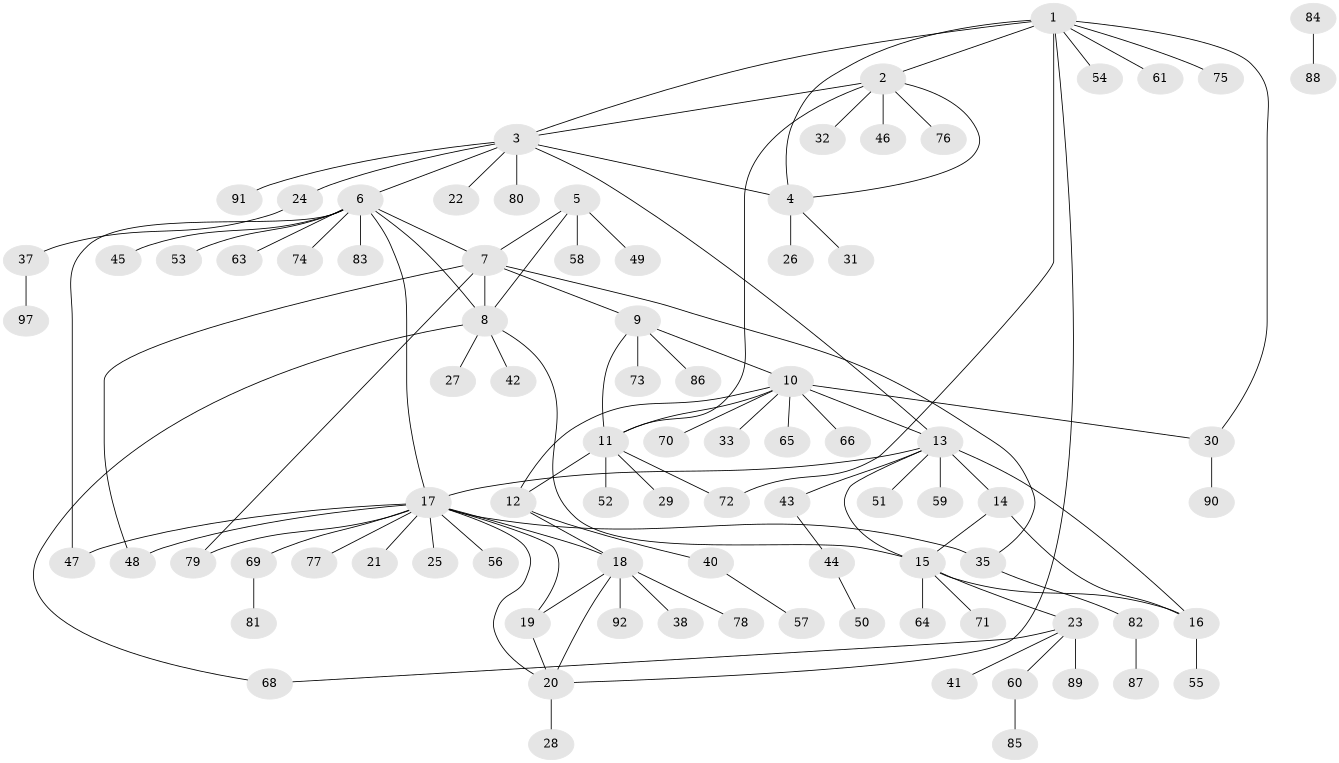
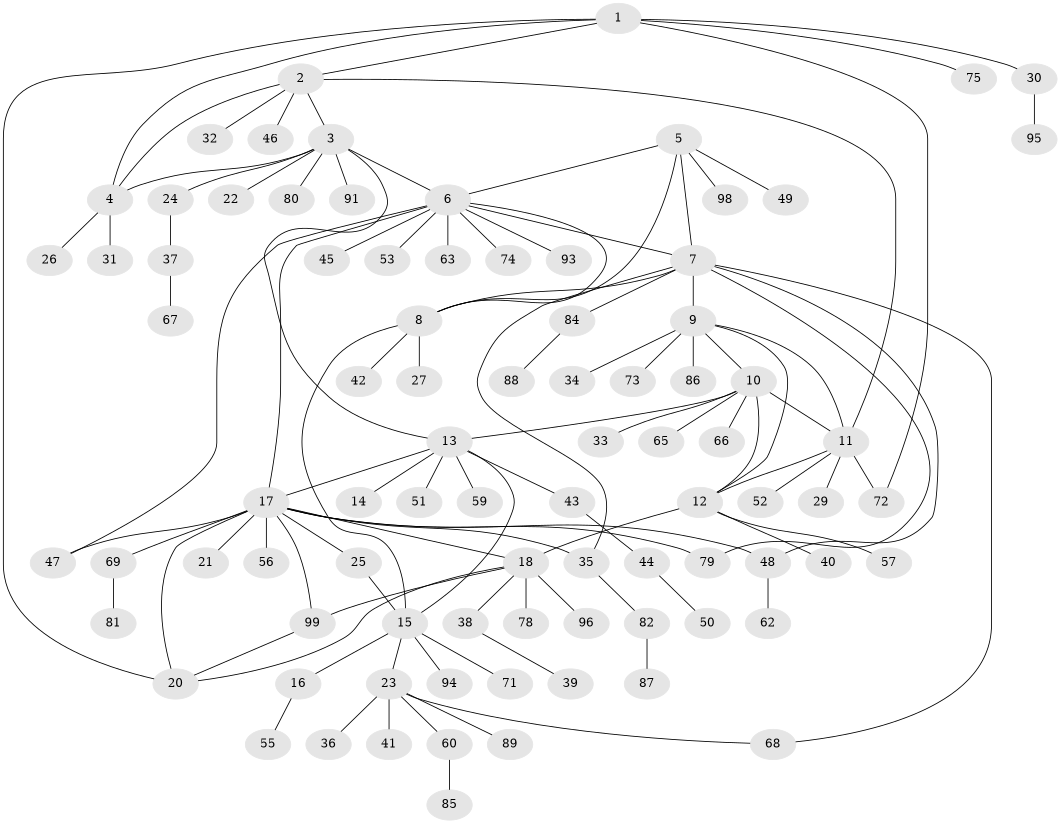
edge "1" -- "3": removed
node "54": removed
node "61": removed
node "76": removed
edge "5" -- "6": added
node "83": label "83" -> "93"
node "58": label "58" -> "98"
edge "7" -- "84": added
node "97": label "97" -> "67"
node "34": added
edge "9" -- "12": added
edge "10" -- "30": removed
node "70": removed
edge "8" -- "68": now "7" -- "68"
node "90": label "90" -> "95"
edge "13" -- "16": removed
edge "14" -- "15": now "25" -- "15"
node "77": removed
edge "14" -- "16": removed
edge "40" -- "57": now "12" -- "57"
node "19": label "19" -> "99"
node "92": label "92" -> "96"
node "62": added
node "64": label "64" -> "94"
node "39": added
node "36": added
node "28": removed
